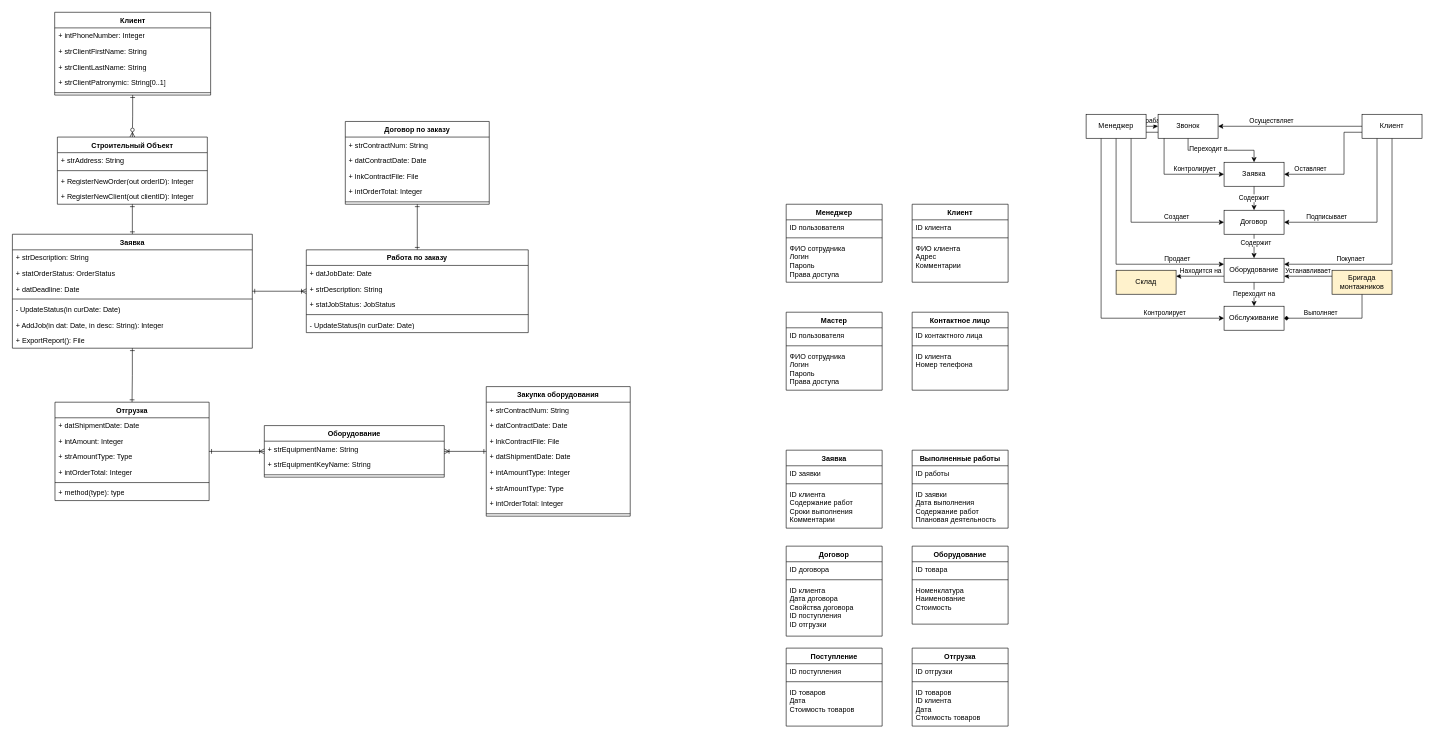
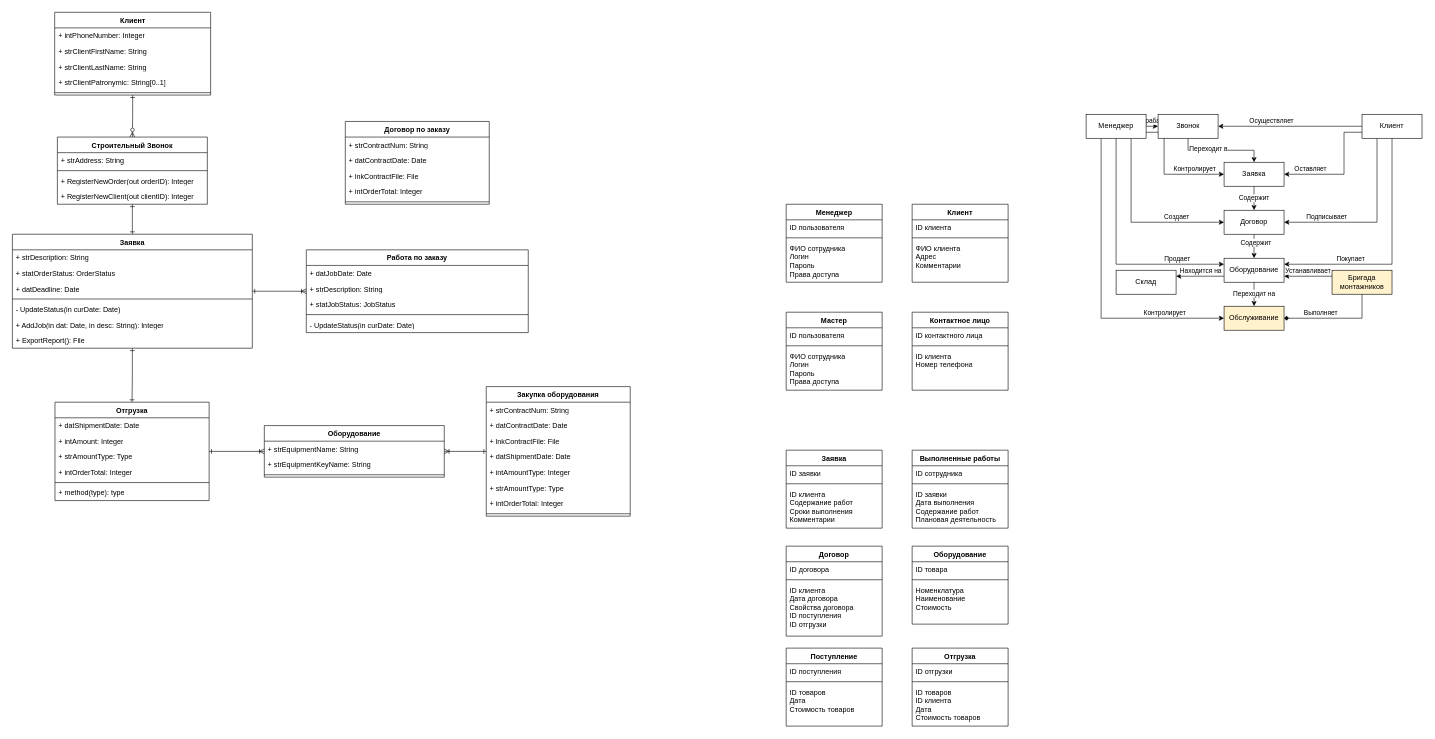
node "Строительный Объект": label "Строительный Объект" -> "Строительный Звонок"
edge "Договор по заказу" -- "Работа по заказу": removed
node "Склад": fillcolor #fff2cc -> #ffffff
node "Обслуживание": fillcolor #ffffff -> #fff2cc
node "ID работы": label "ID работы" -> "ID сотрудника"
